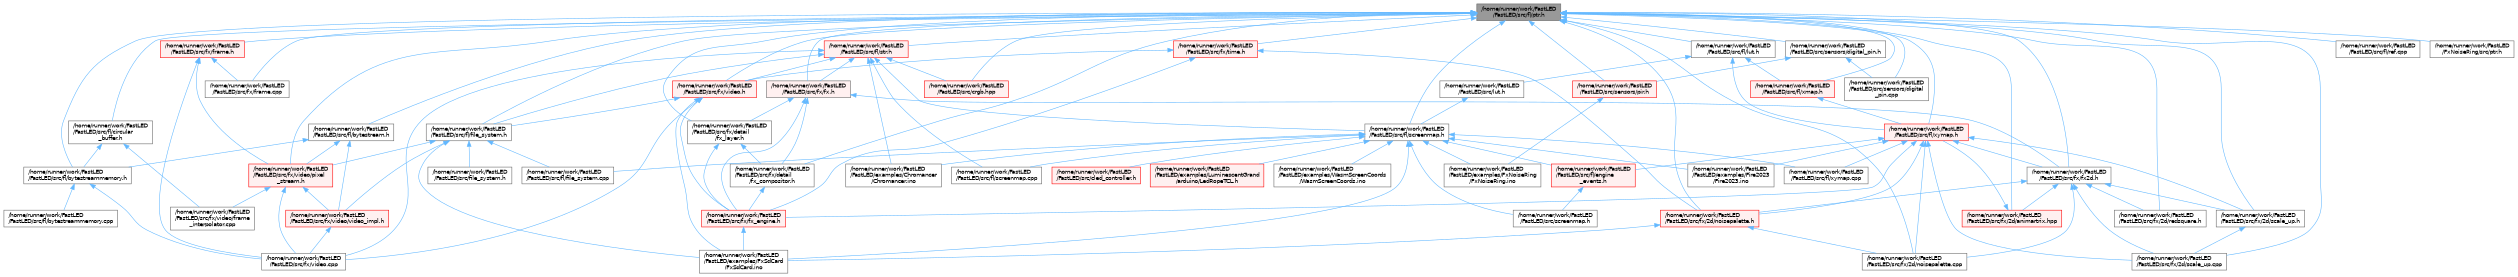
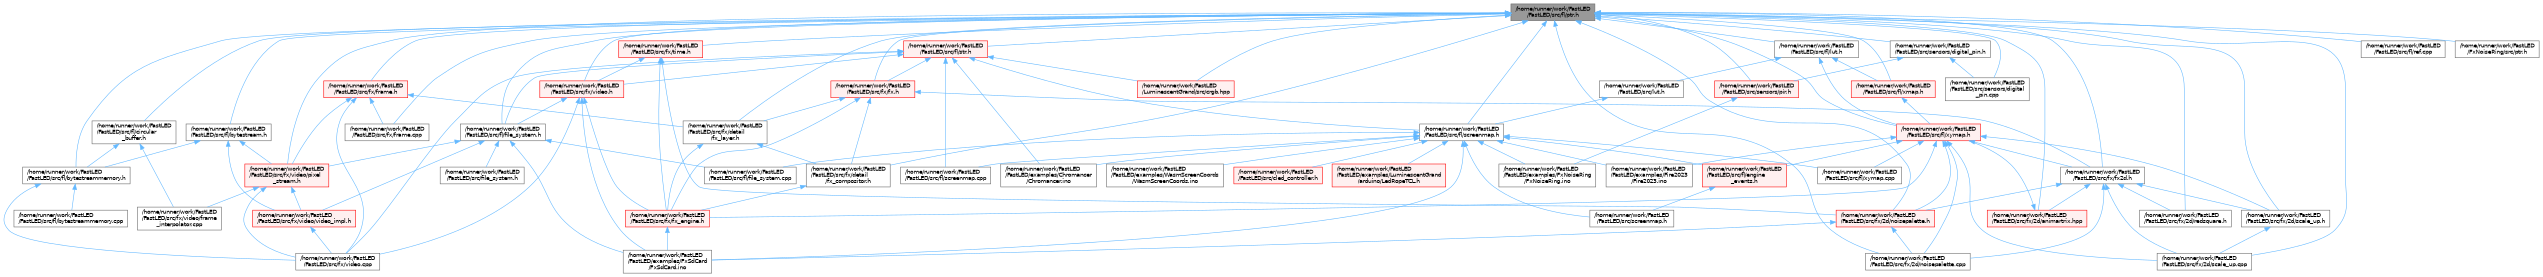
node "/home/runner/work/FastLED /FastLED/src/fx/fx.h": color grey40 -> red
node "/home/runner/work/FastLED /FastLED/src/crgb.hpp": label "/home/runner/work/FastLED /FastLED/src/crgb.hpp" -> "/home/runner/work/FastLED /LuminescentGrand/src/crgb.hpp"
edge "/home/runner/work/FastLED /FastLED/src/fx/detail /fx_layer.h" -> "/home/runner/work/FastLED /FastLED/src/fx/frame.h": added
